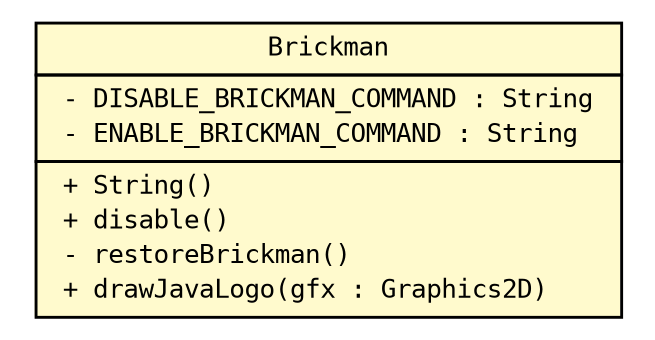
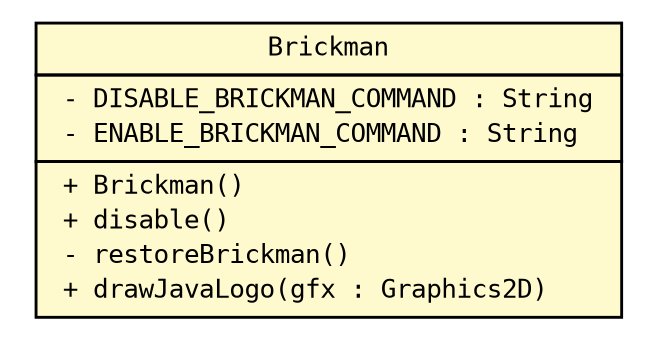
node "Brickman": text "+ String()" -> "+ Brickman()"
